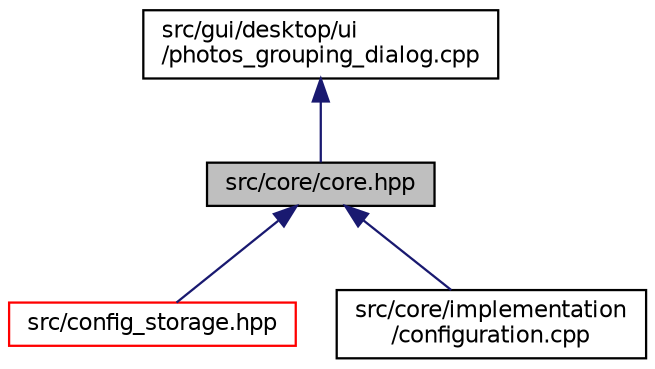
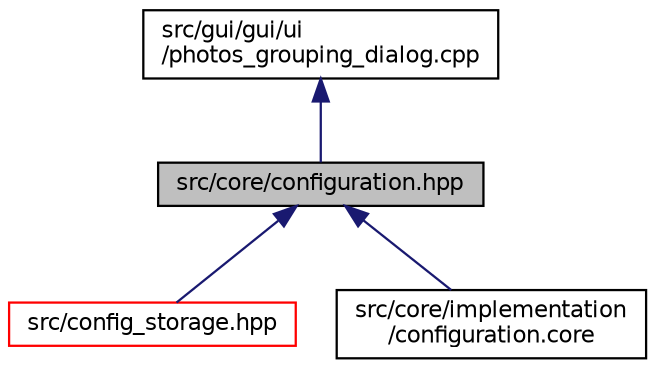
node "src/gui/desktop/ui /photos_grouping_dialog.cpp": label "src/gui/desktop/ui /photos_grouping_dialog.cpp" -> "src/gui/gui/ui /photos_grouping_dialog.cpp"
node "src/core/core.hpp": label "src/core/core.hpp" -> "src/core/configuration.hpp"
node "src/core/implementation /configuration.cpp": label "src/core/implementation /configuration.cpp" -> "src/core/implementation /configuration.core"
